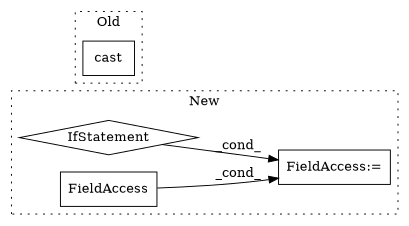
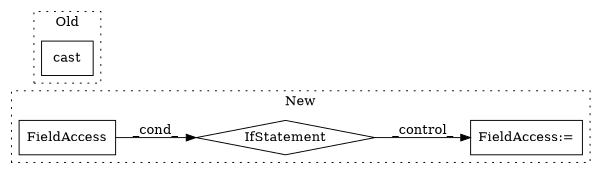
edge "IfStatement" -> "FieldAccess:=": label "_cond_" -> "_control_"
edge "FieldAccess" -> "FieldAccess:=": now "FieldAccess" -> "IfStatement"
